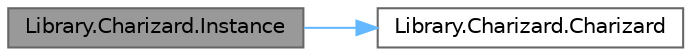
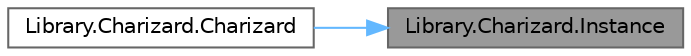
edge "Library.Charizard.Instance" -> "Library.Charizard.Charizard": reversed
